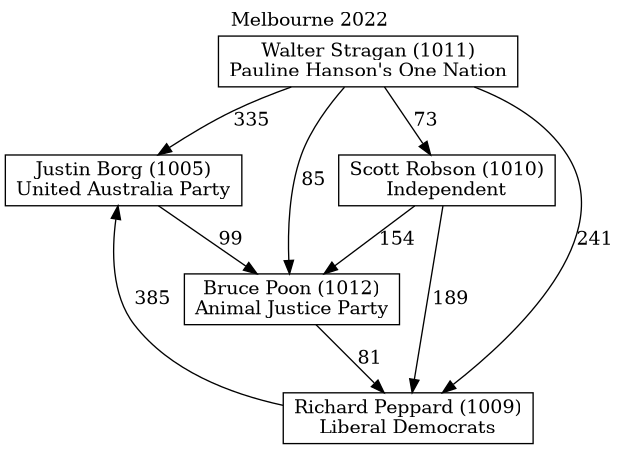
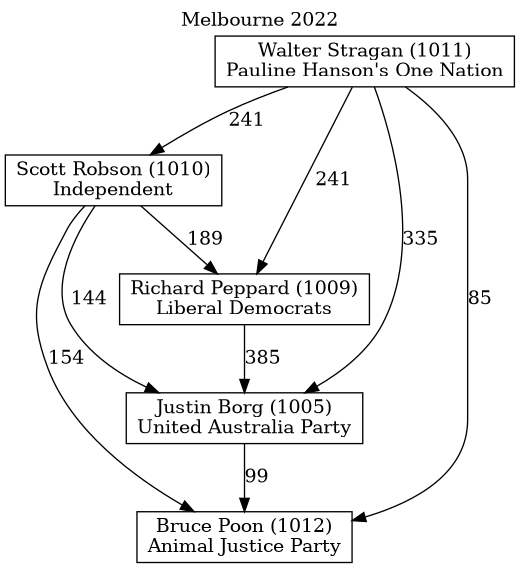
edge "Walter Stragan (1011) Pauline Hanson's One Nation" -> "Scott Robson (1010) Independent": label "73" -> "241"
edge "Scott Robson (1010) Independent" -> "Justin Borg (1005) United Australia Party": added, label "144"
edge "Bruce Poon (1012) Animal Justice Party" -> "Richard Peppard (1009) Liberal Democrats": removed, label "81"
